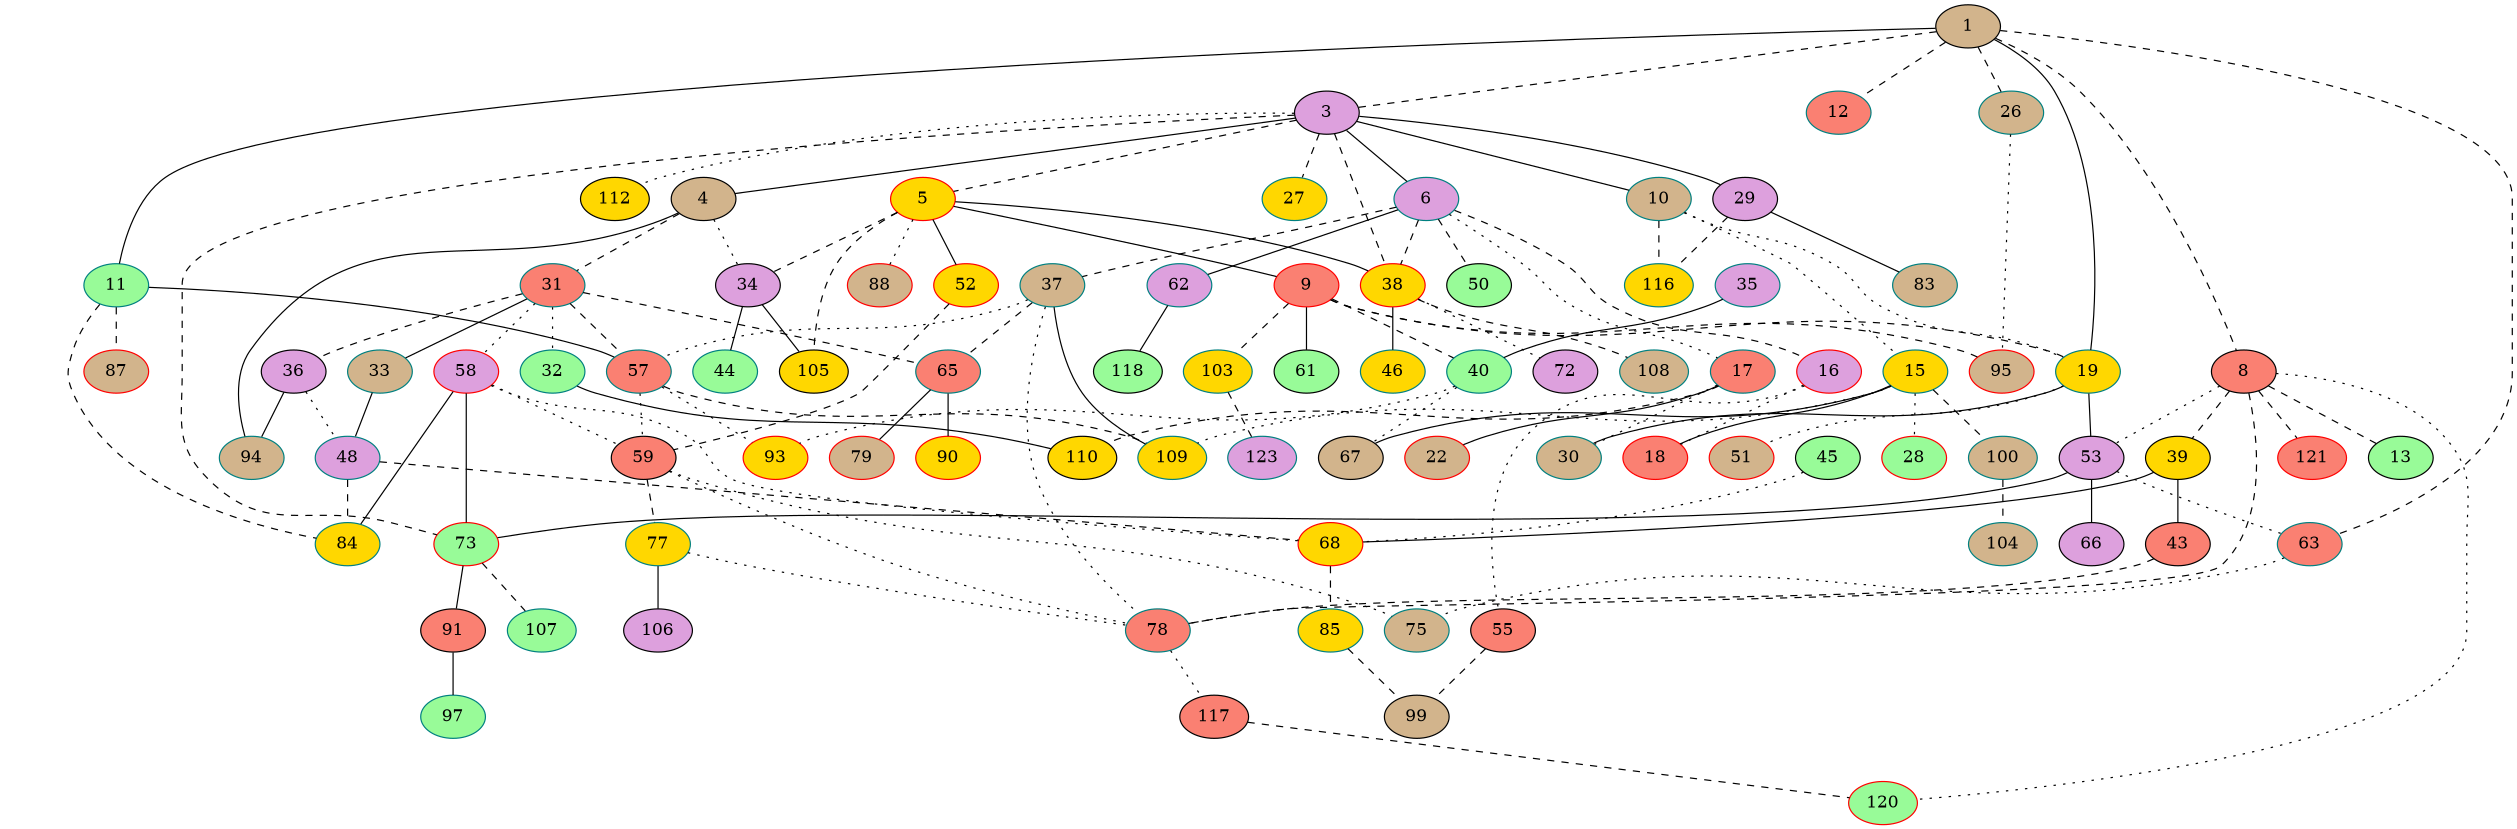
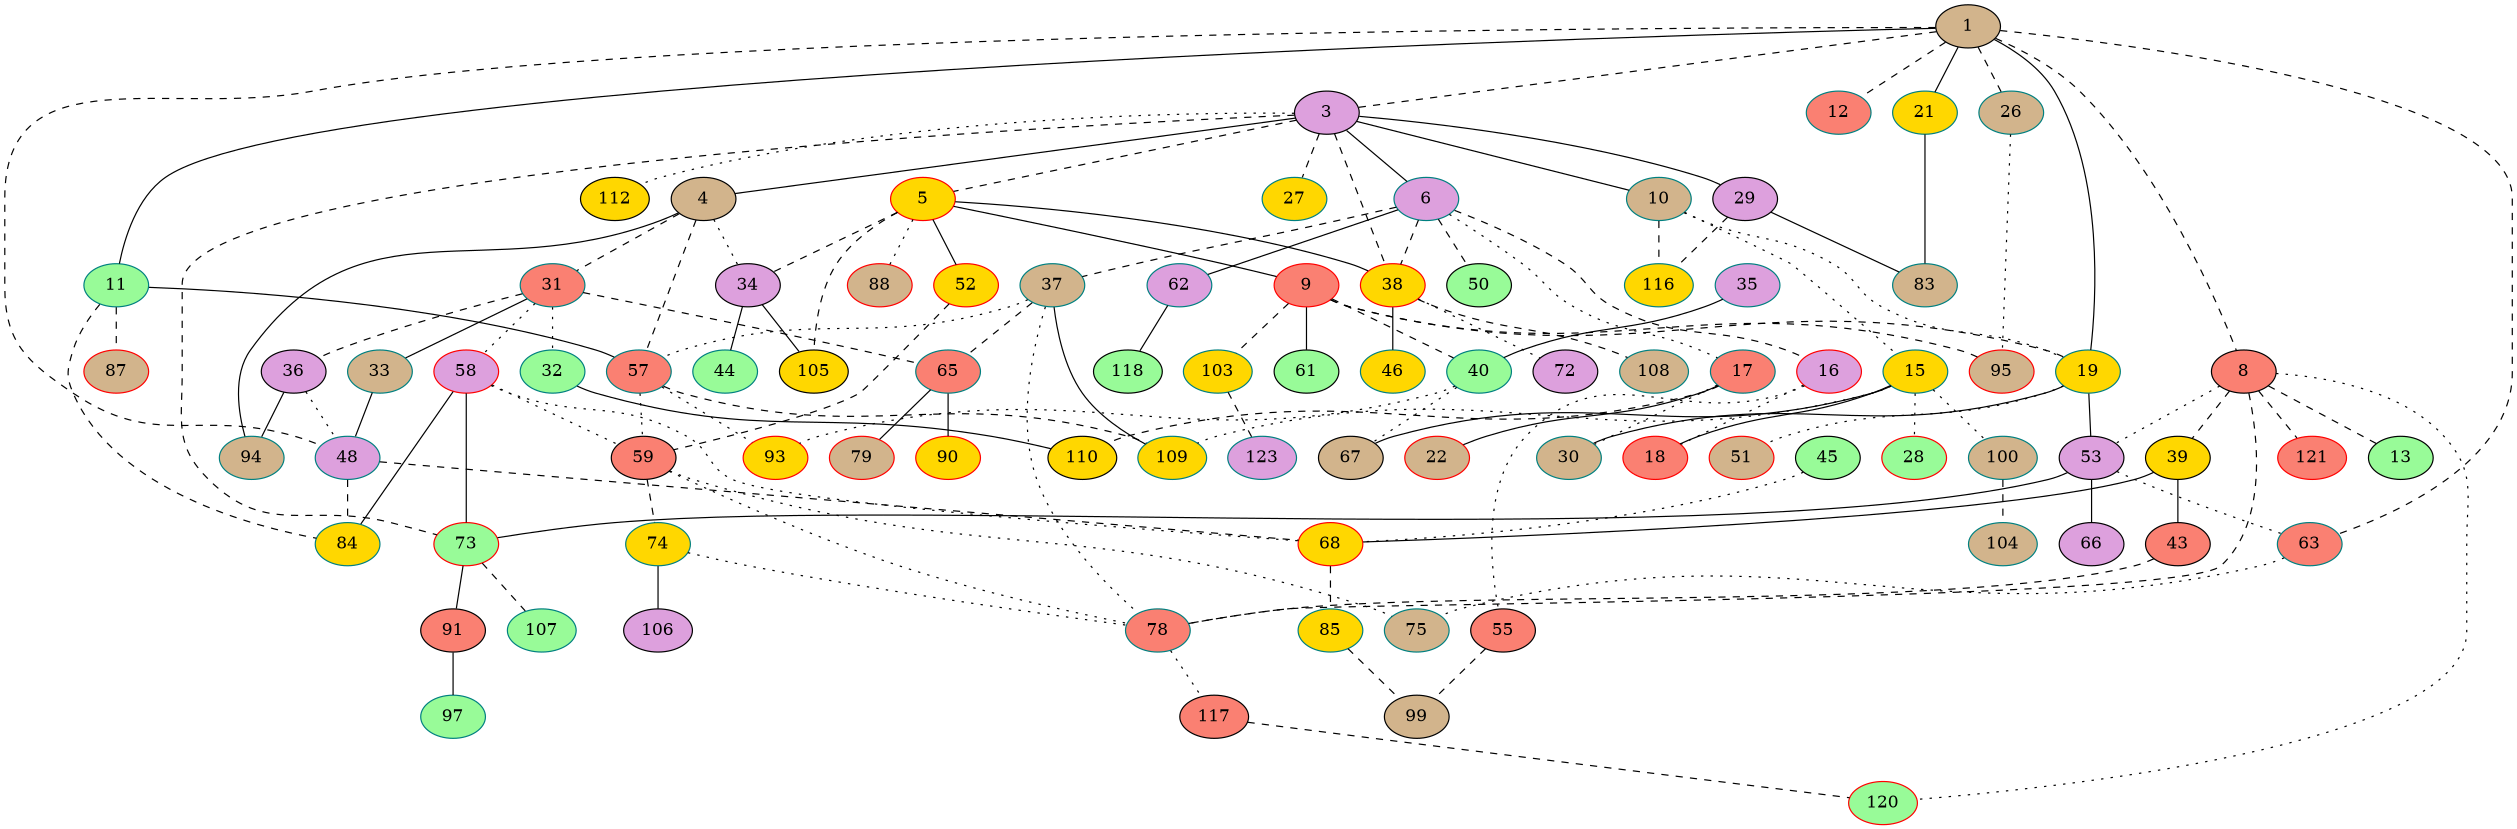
edge "1" -- "48": added
node "21": added
edge "31" -- "57": now "4" -- "57"
edge "15" -- "100": style dashed -> dotted
node "77": label "77" -> "74"
